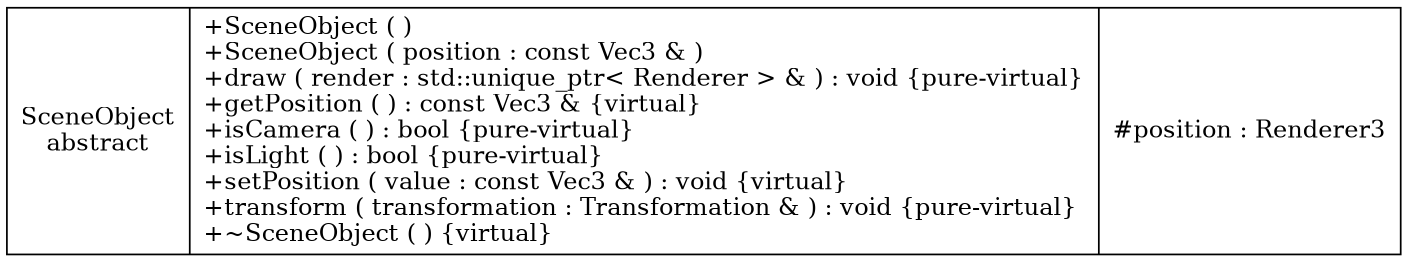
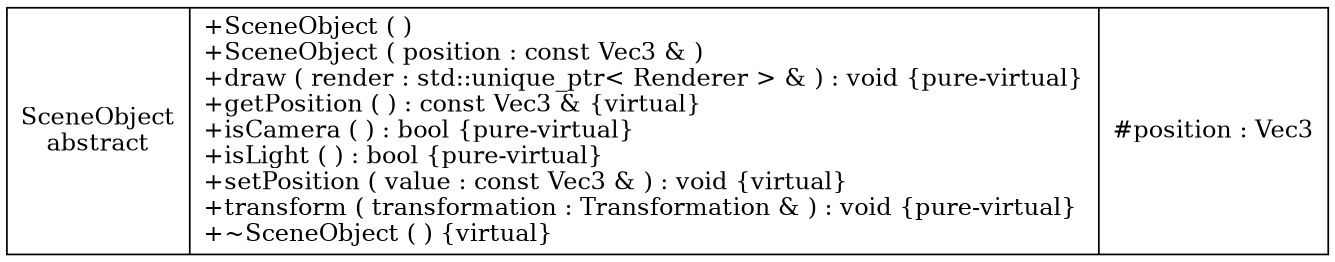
node "SceneObject": text "#position : Renderer3" -> "#position : Vec3"
